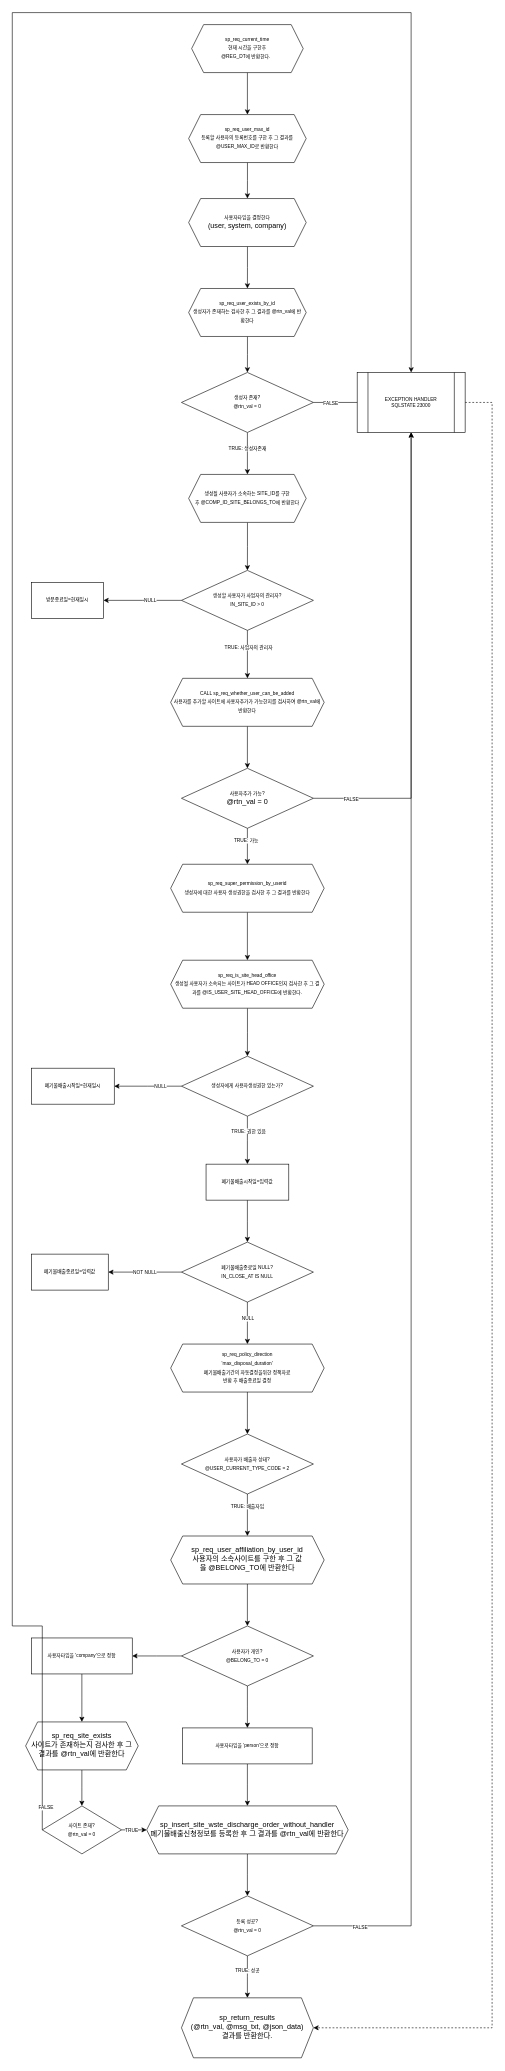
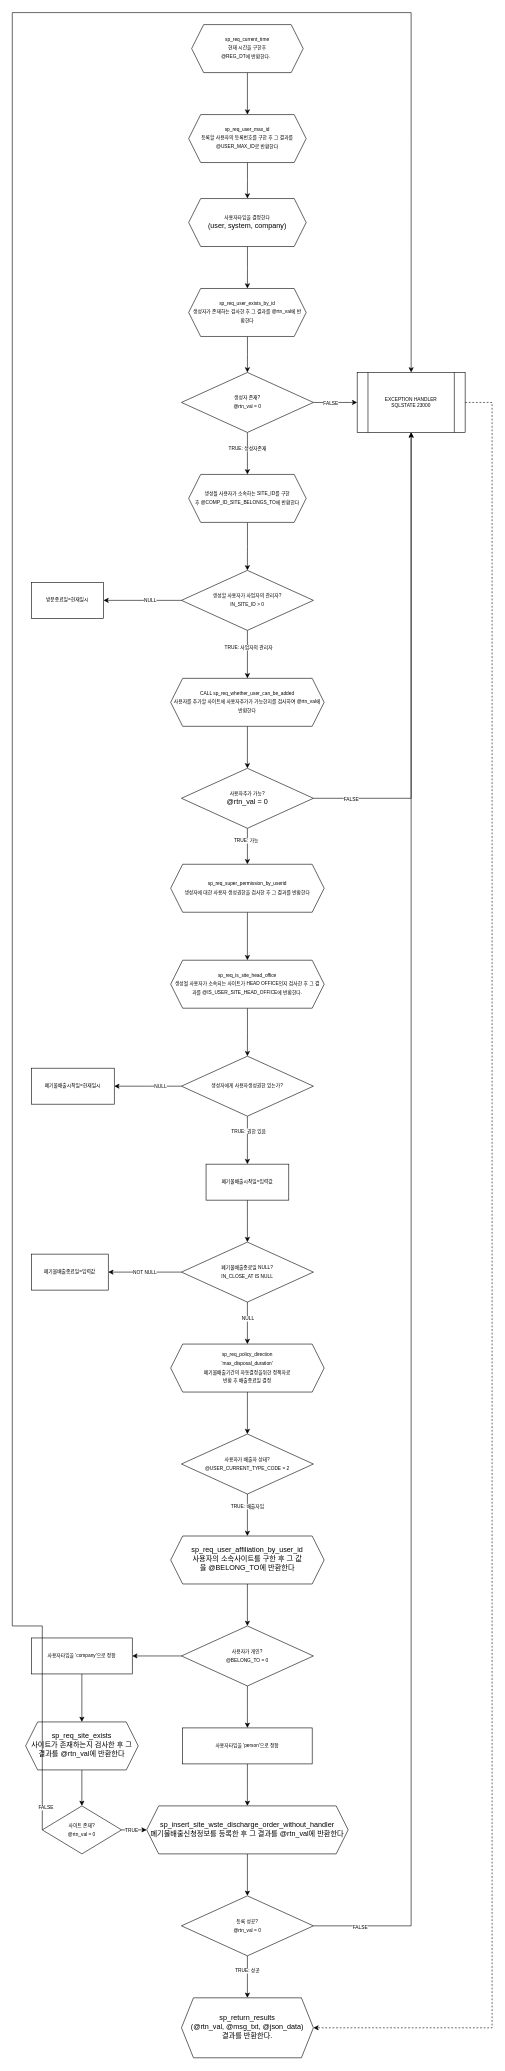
edge "생성자 존재? @rtn_val = 0" -- "EXCEPTION HANDLER SQLSTATE 23000": arrowhead none -> classic
